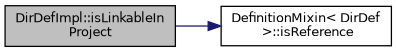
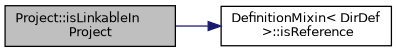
node "DirDefImpl::isLinkableIn Project": label "DirDefImpl::isLinkableIn Project" -> "Project::isLinkableIn Project"
